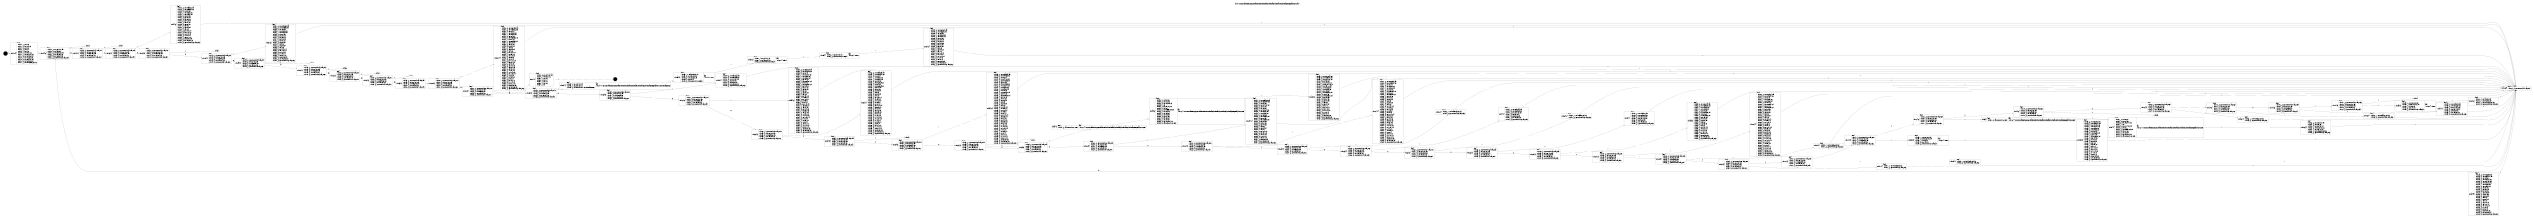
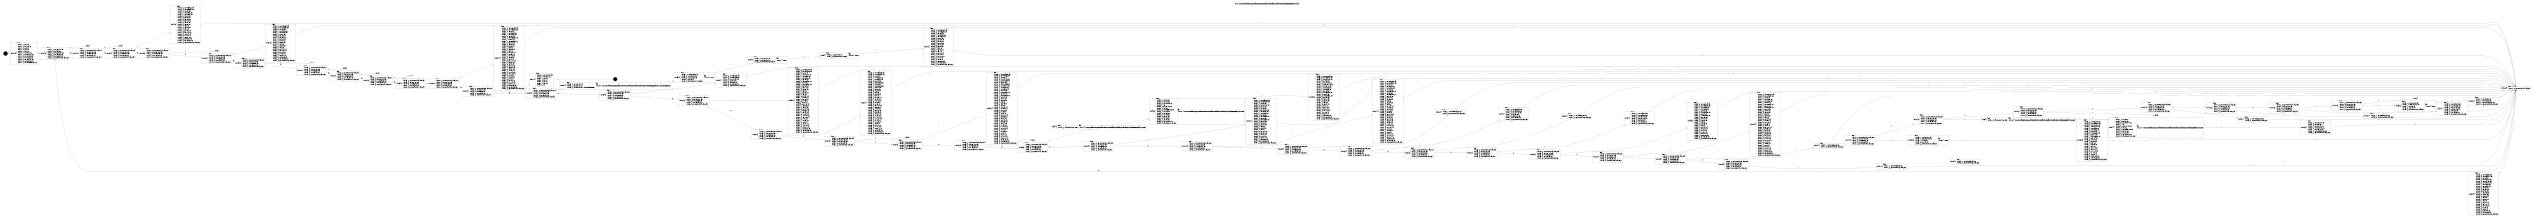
node "0x401702 [25]": removed
